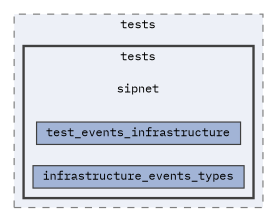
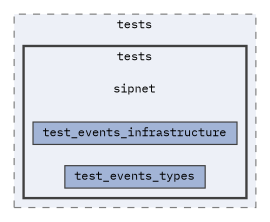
node "infrastructure_events_types": label "infrastructure_events_types" -> "test_events_types"
